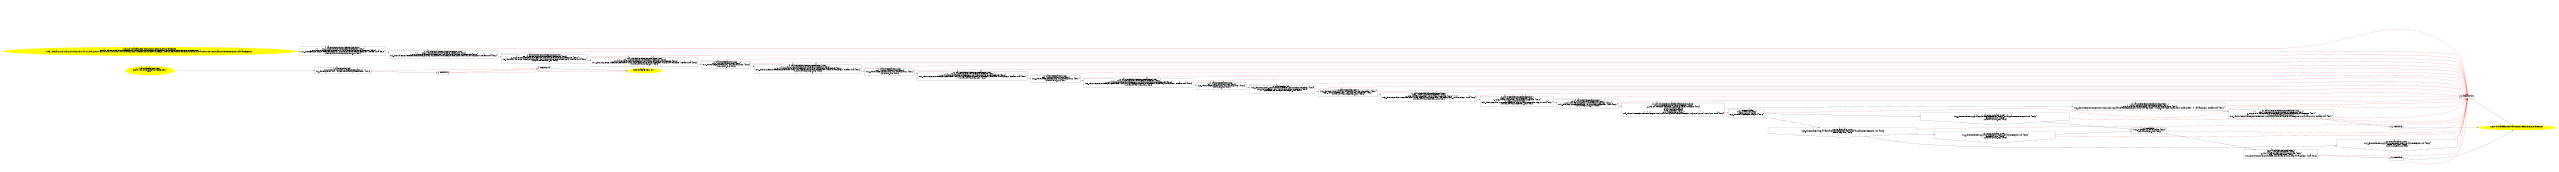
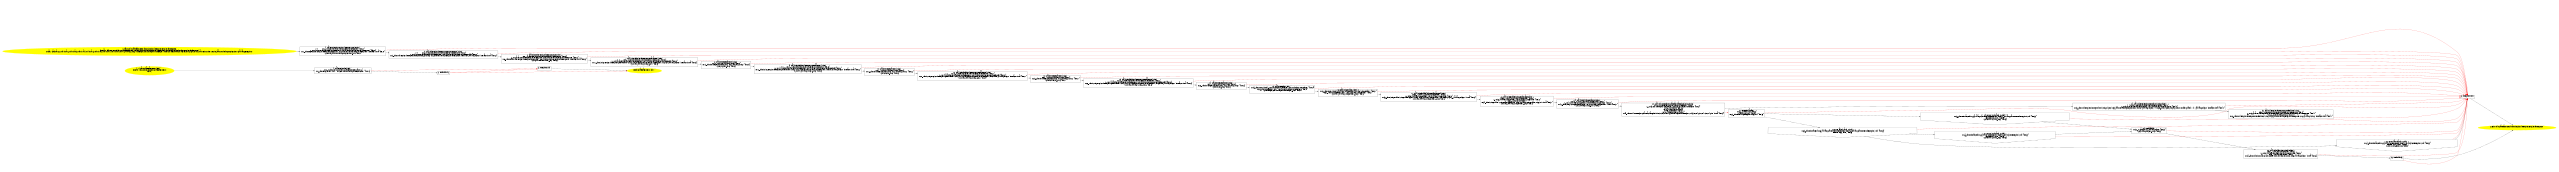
node "26:  method_body": removed
